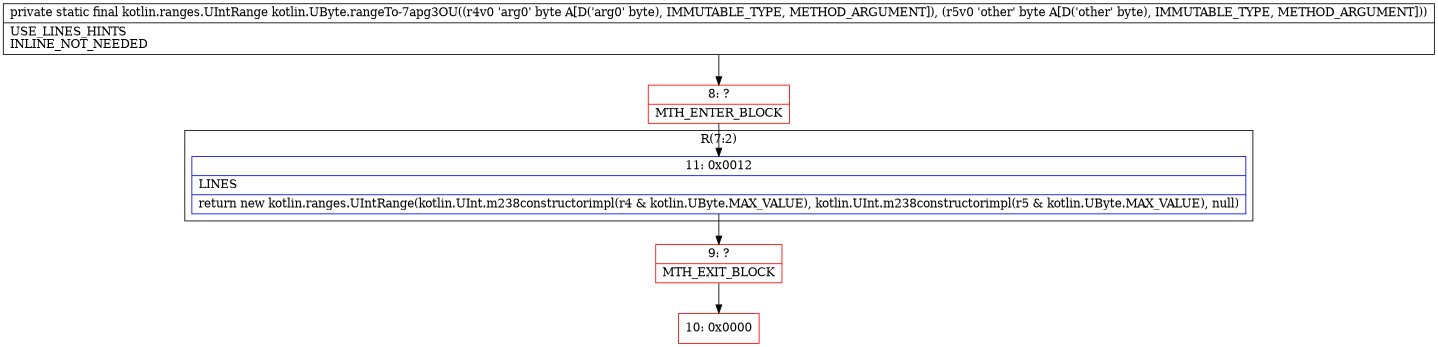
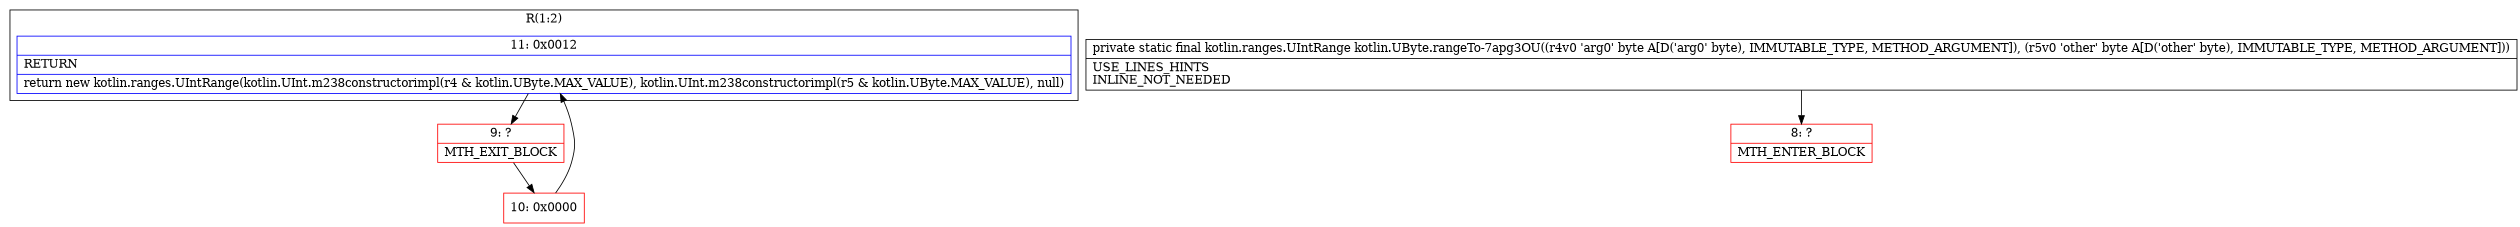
edge "8: ?" -> "11: 0x0012": now "10: 0x0000" -> "11: 0x0012"
cluster "R(7:2)": label "R(7:2)" -> "R(1:2)"
node "11: 0x0012": text "LINES" -> "RETURN"
